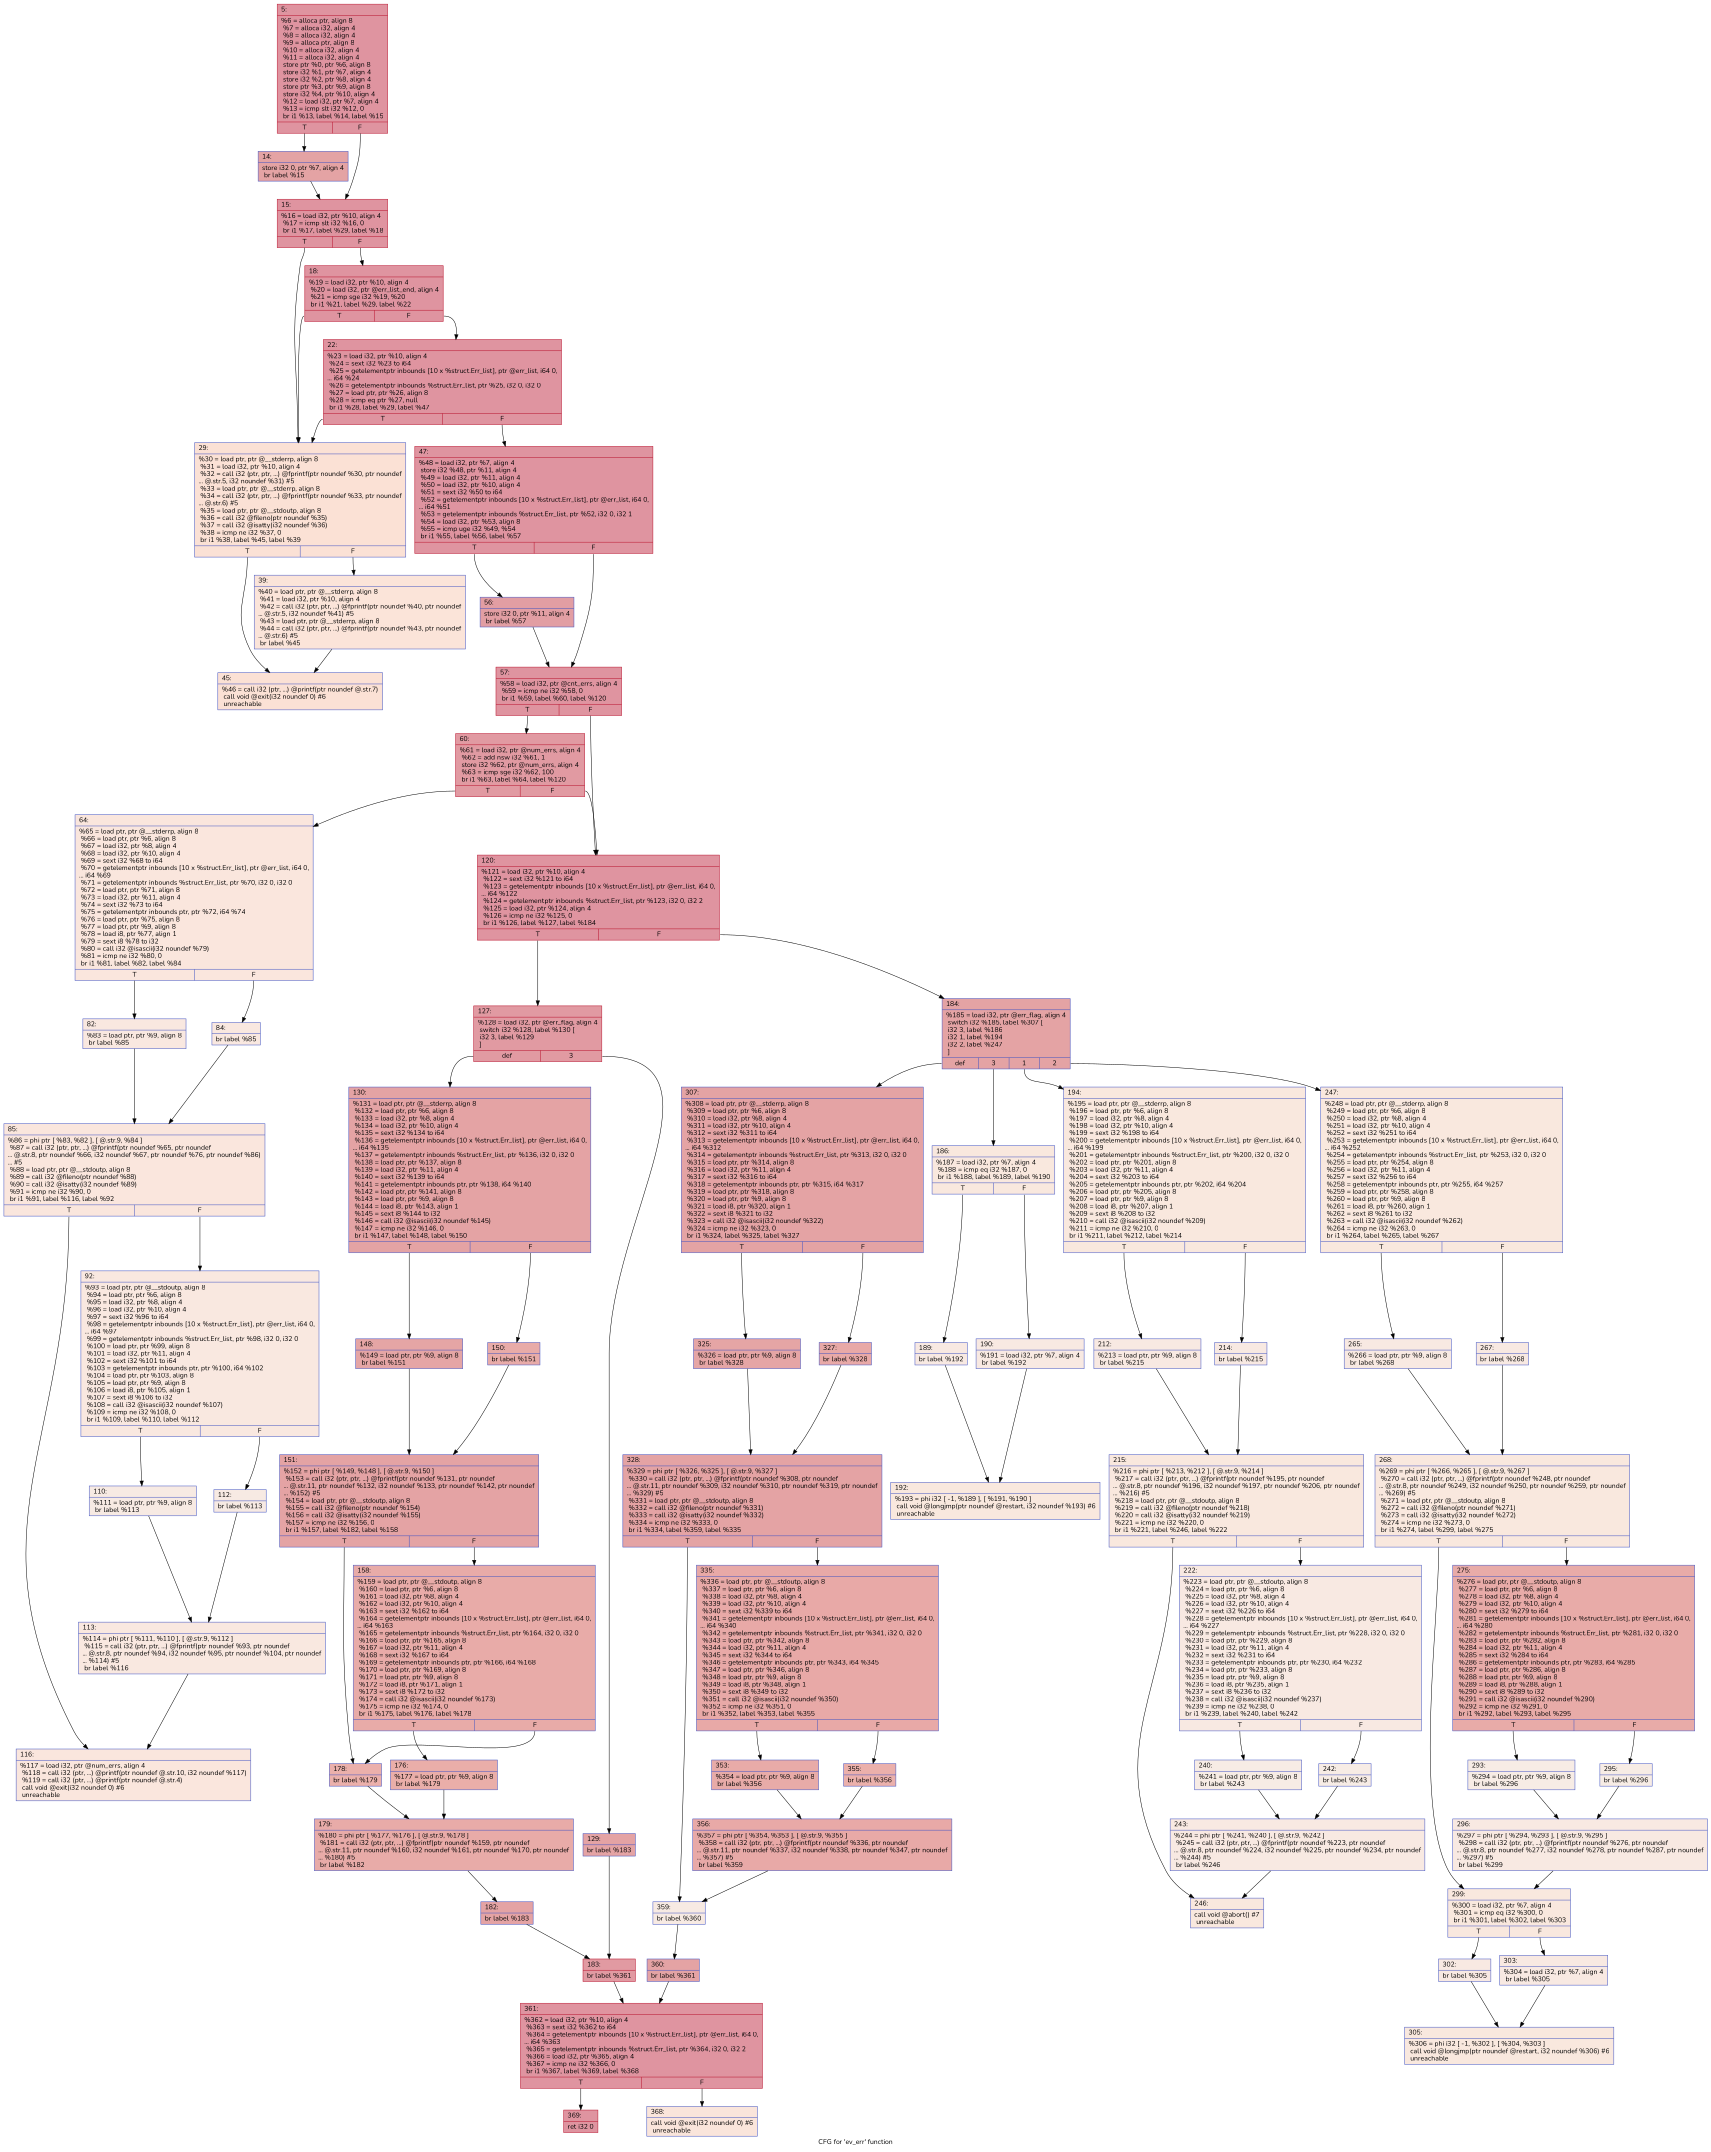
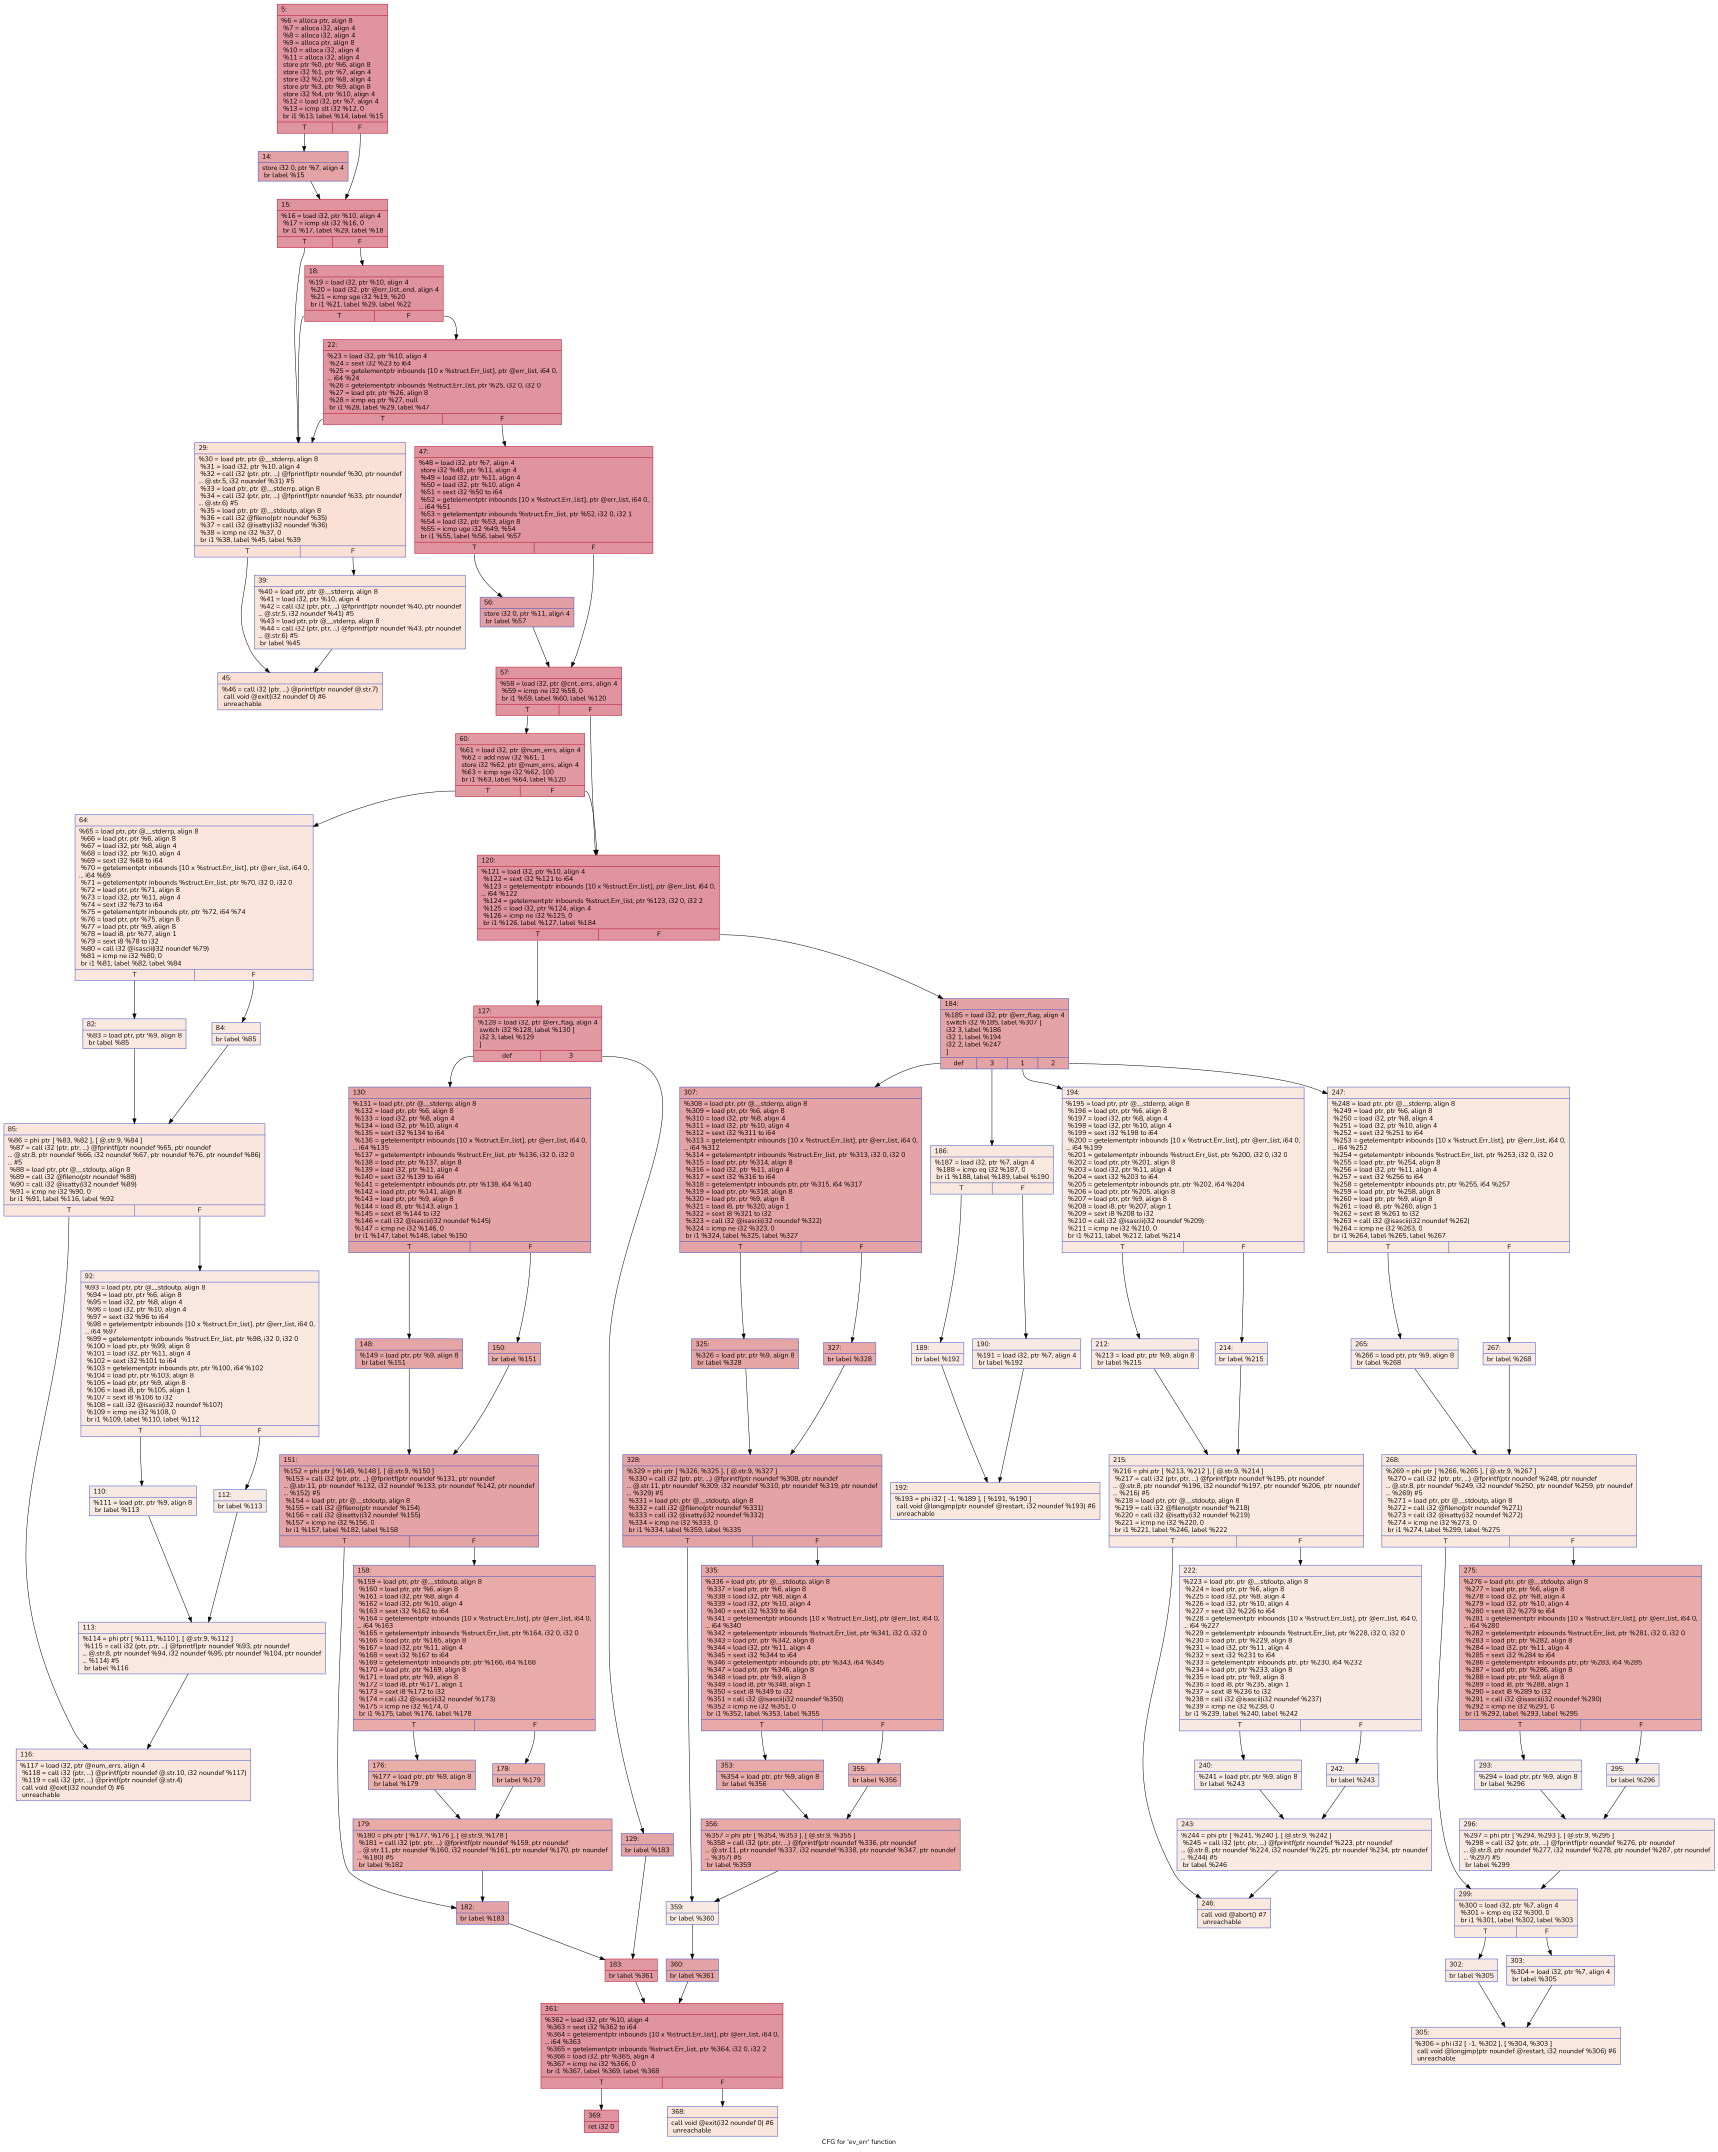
edge "151:" -> "178:": now "151:" -> "182:"
